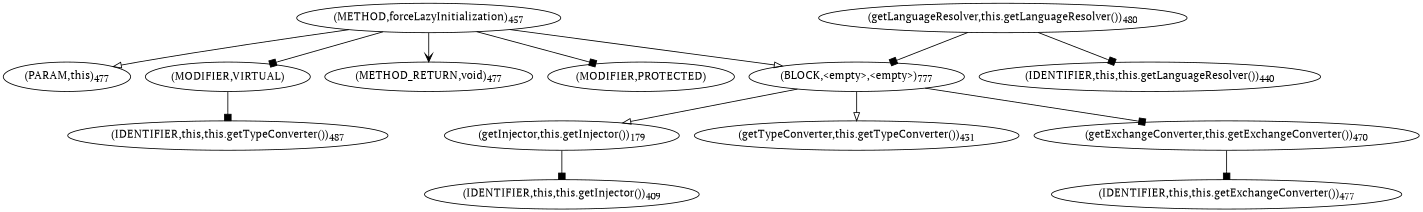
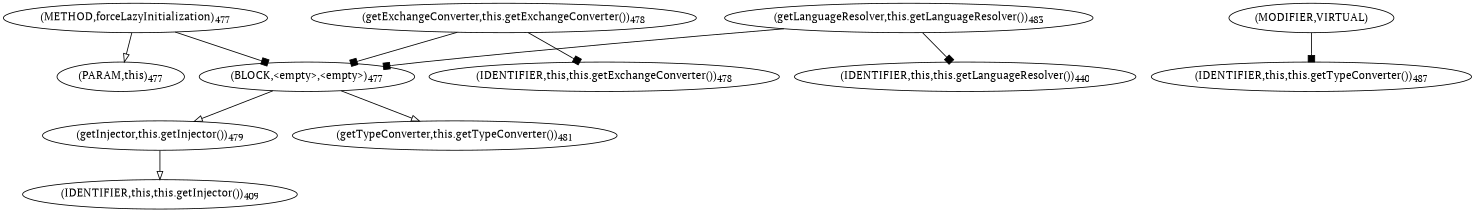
node "(METHOD,forceLazyInitialization)": text "457" -> "477"
node "(getLanguageResolver,this.getLanguageResolver())": text "480" -> "483"
edge "(METHOD,forceLazyInitialization)" -> "(MODIFIER,VIRTUAL)": removed
edge "(METHOD,forceLazyInitialization)" -> "(BLOCK,<empty>,<empty>)": arrowhead onormal -> box
node "(BLOCK,<empty>,<empty>)": text "777" -> "477"
node "(METHOD_RETURN,void)": removed
node "(MODIFIER,PROTECTED)": removed
edge "(BLOCK,<empty>,<empty>)" -> "(getExchangeConverter,this.getExchangeConverter())": reversed
node "(getInjector,this.getInjector())": text "179" -> "479"
node "(getTypeConverter,this.getTypeConverter())": text "431" -> "481"
node "(getExchangeConverter,this.getExchangeConverter())": text "470" -> "478"
edge "(getInjector,this.getInjector())" -> "(IDENTIFIER,this,this.getInjector())": arrowhead box -> onormal
node "(IDENTIFIER,this,this.getExchangeConverter())": text "477" -> "478"
